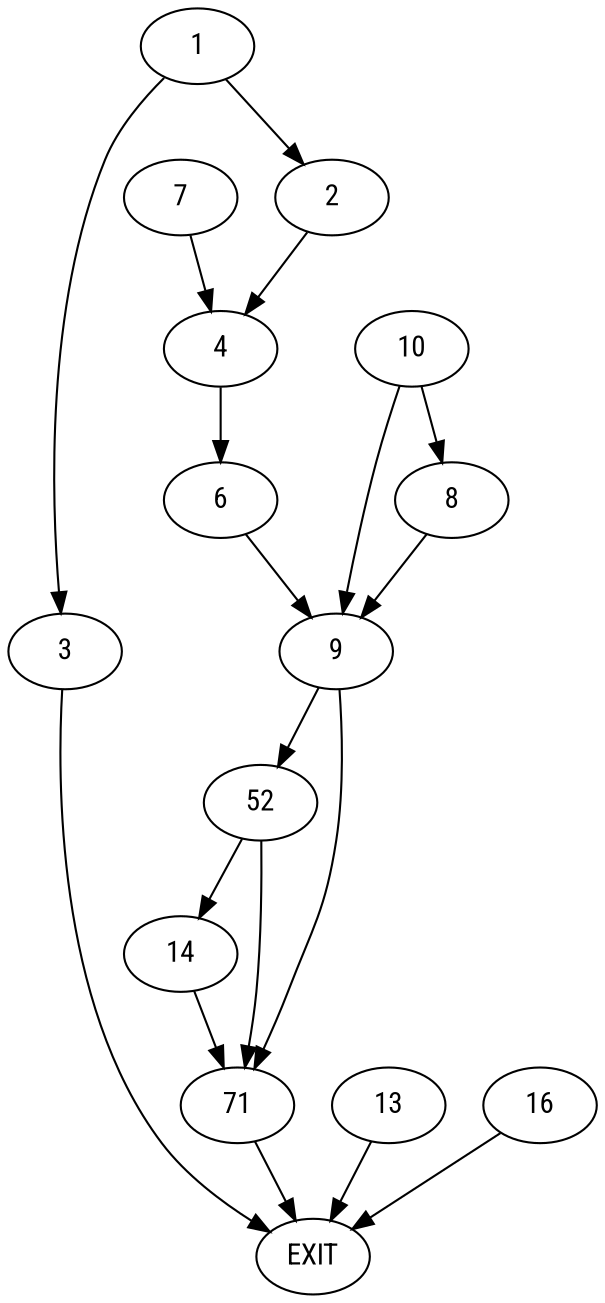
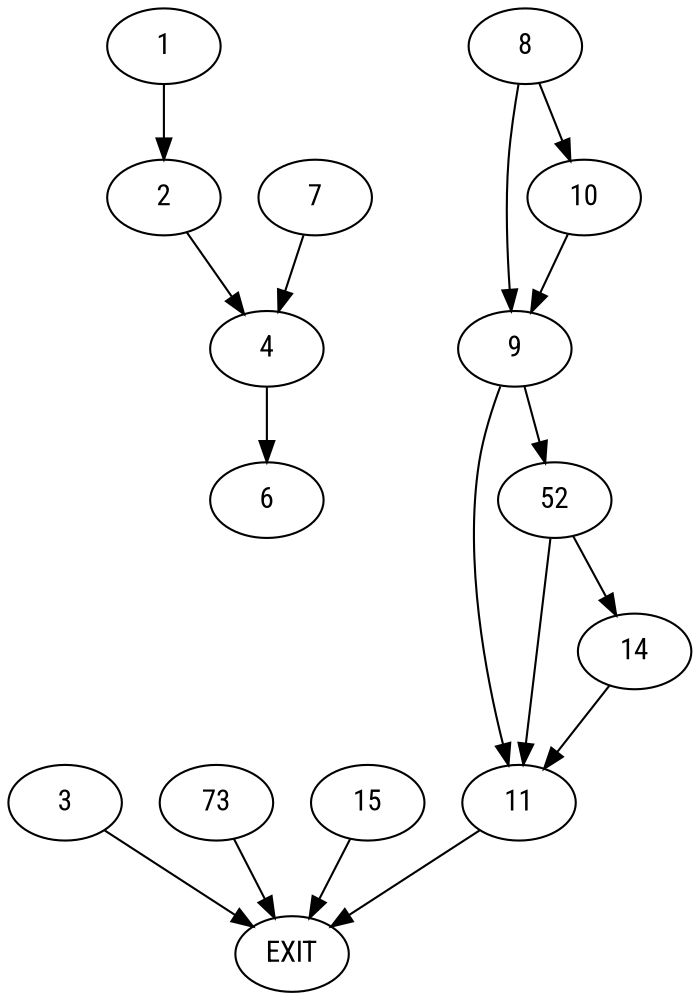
edge "1" -> "3": removed
edge "10" -> "8": reversed
edge "6" -> "9": removed
node "71": label "71" -> "11"
node "13": label "13" -> "73"
node "16": label "16" -> "15"
